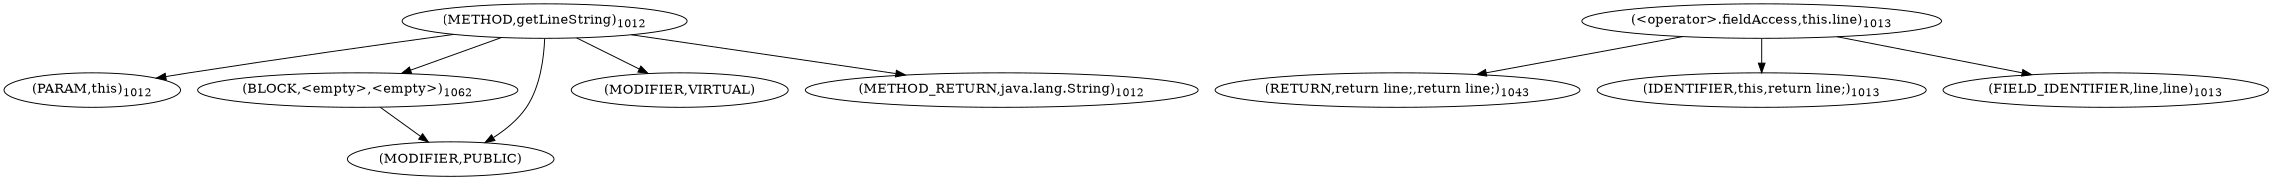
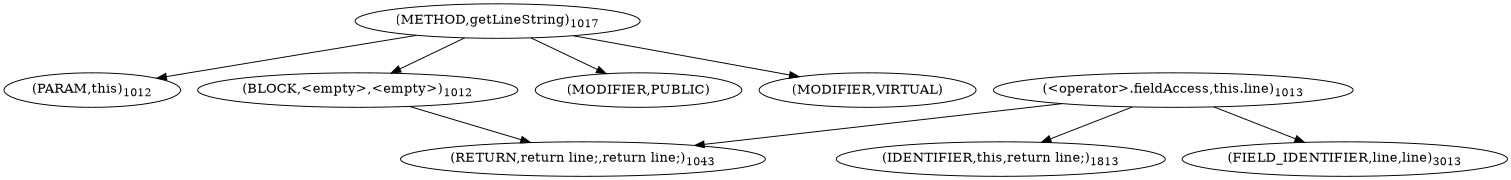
node "(METHOD,getLineString)": text "1012" -> "1017"
node "(BLOCK,<empty>,<empty>)": text "1062" -> "1012"
node "(IDENTIFIER,this,return line;)": text "1013" -> "1813"
node "(FIELD_IDENTIFIER,line,line)": text "1013" -> "3013"
node "(METHOD_RETURN,java.lang.String)": removed
edge "(BLOCK,<empty>,<empty>)" -> "(MODIFIER,PUBLIC)": now "(BLOCK,<empty>,<empty>)" -> "(RETURN,return line;,return line;)"
